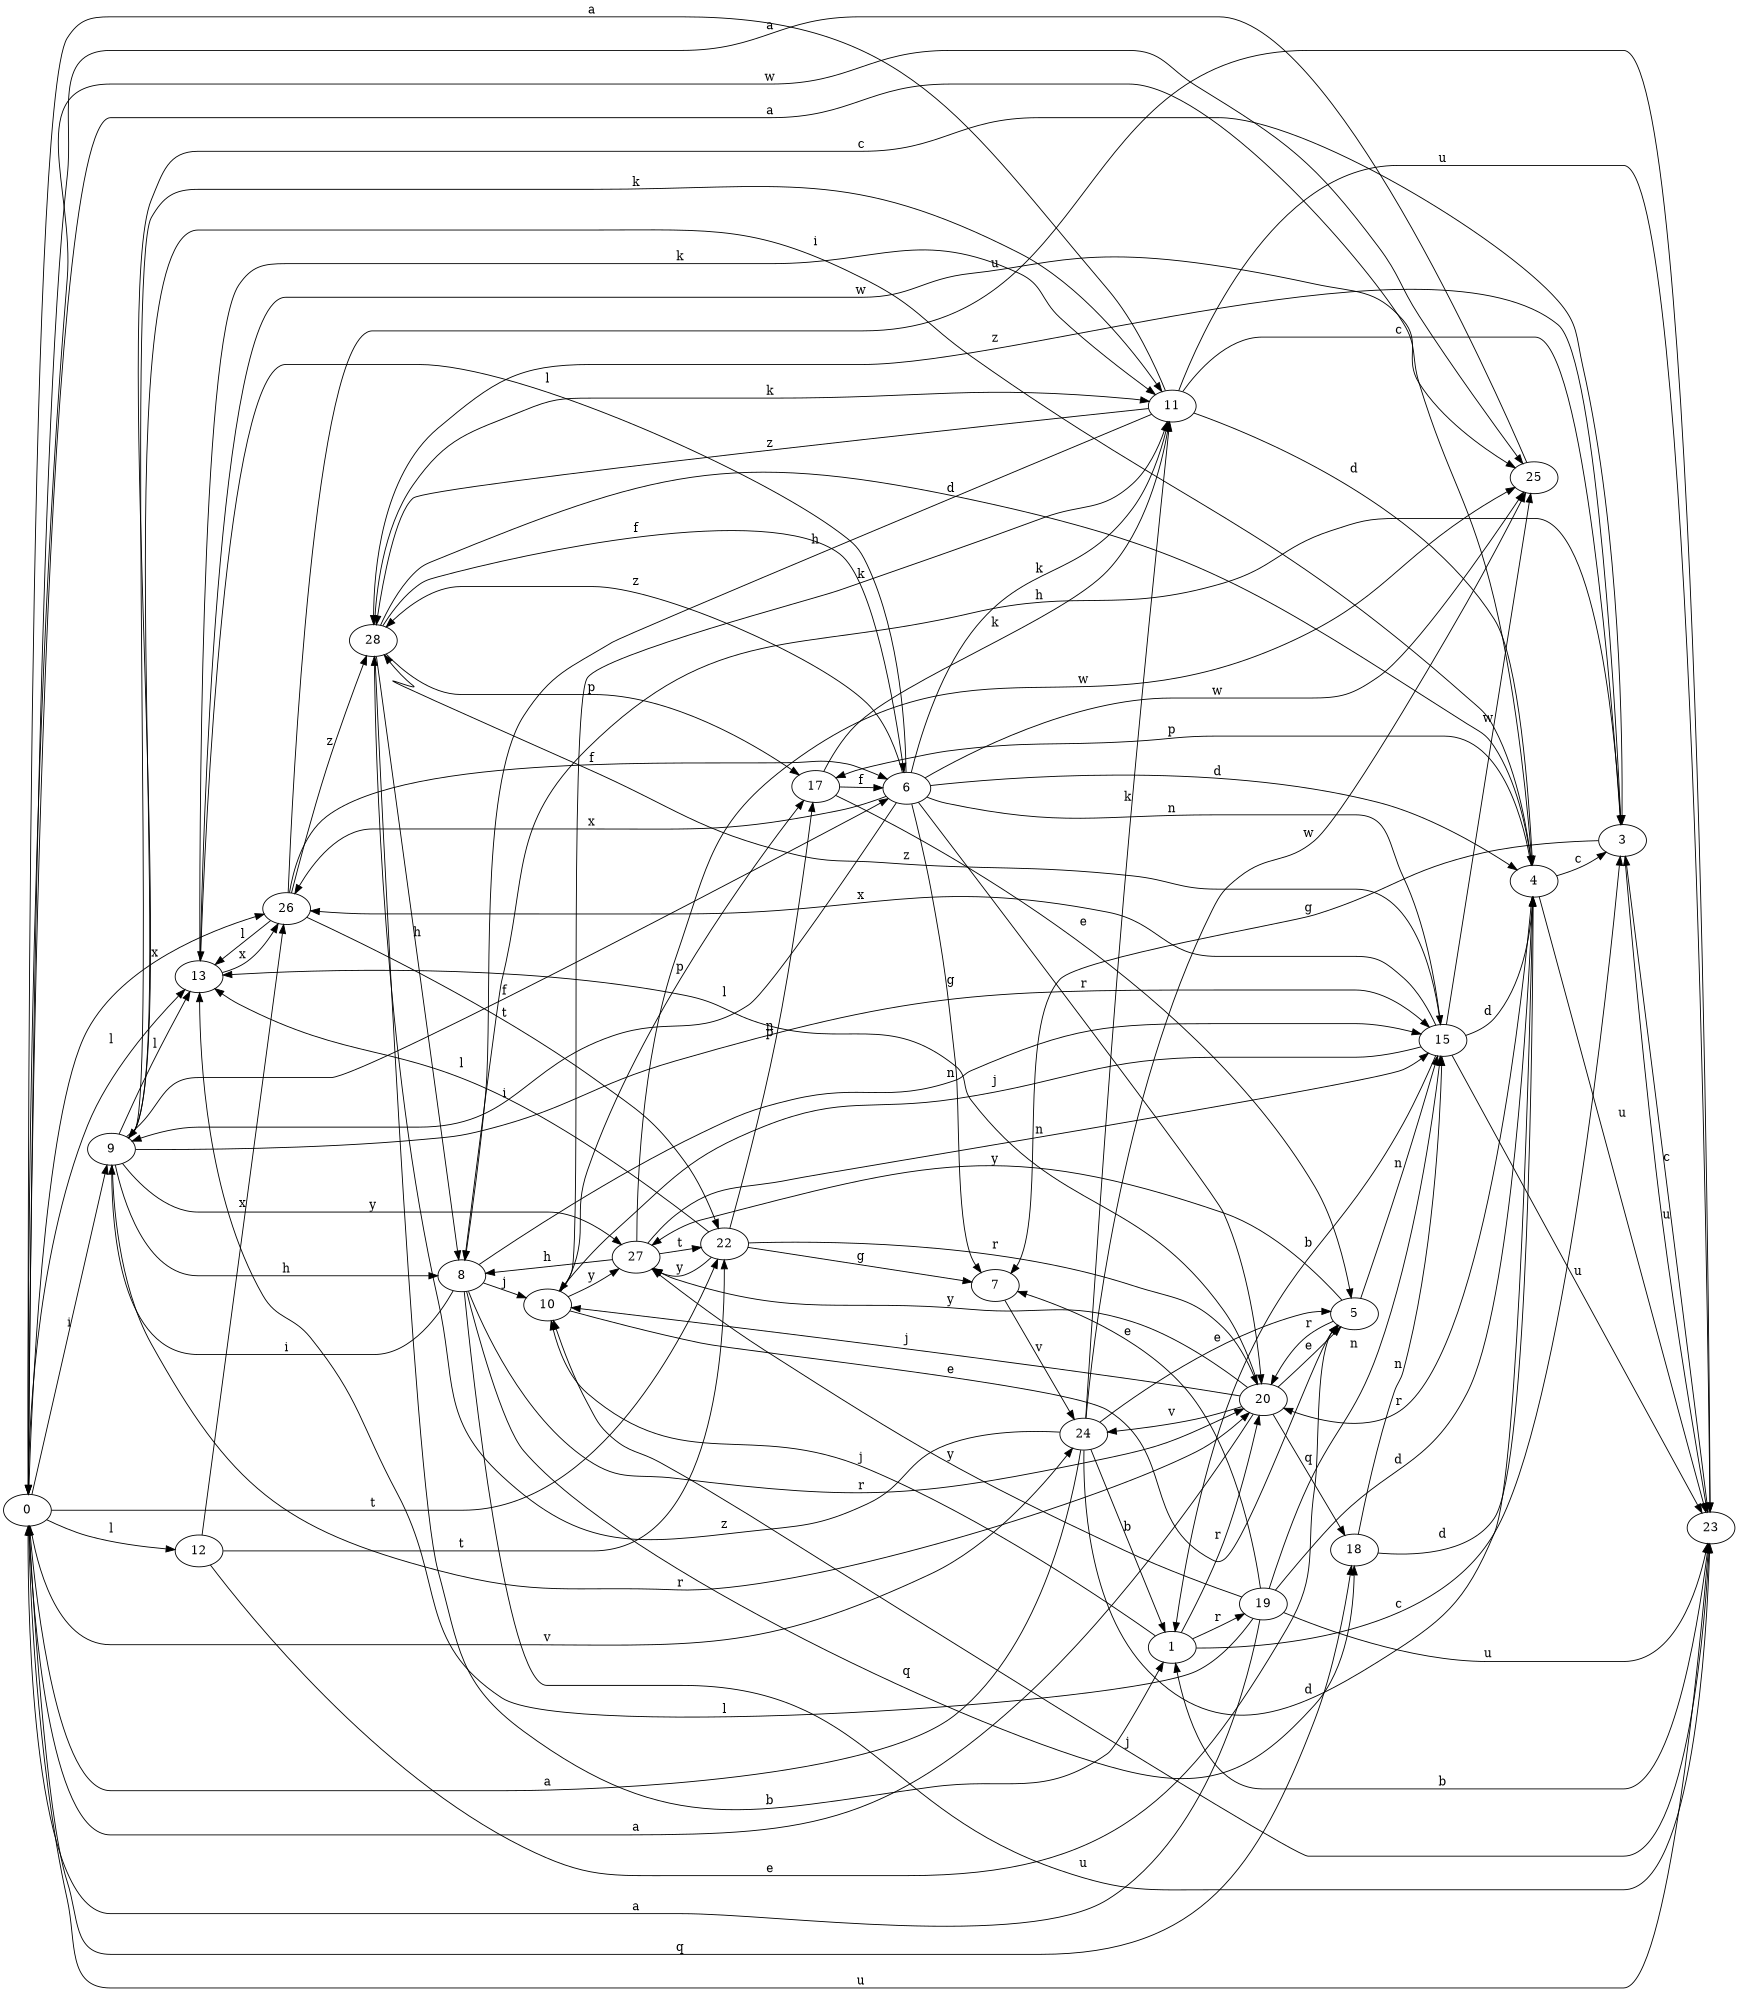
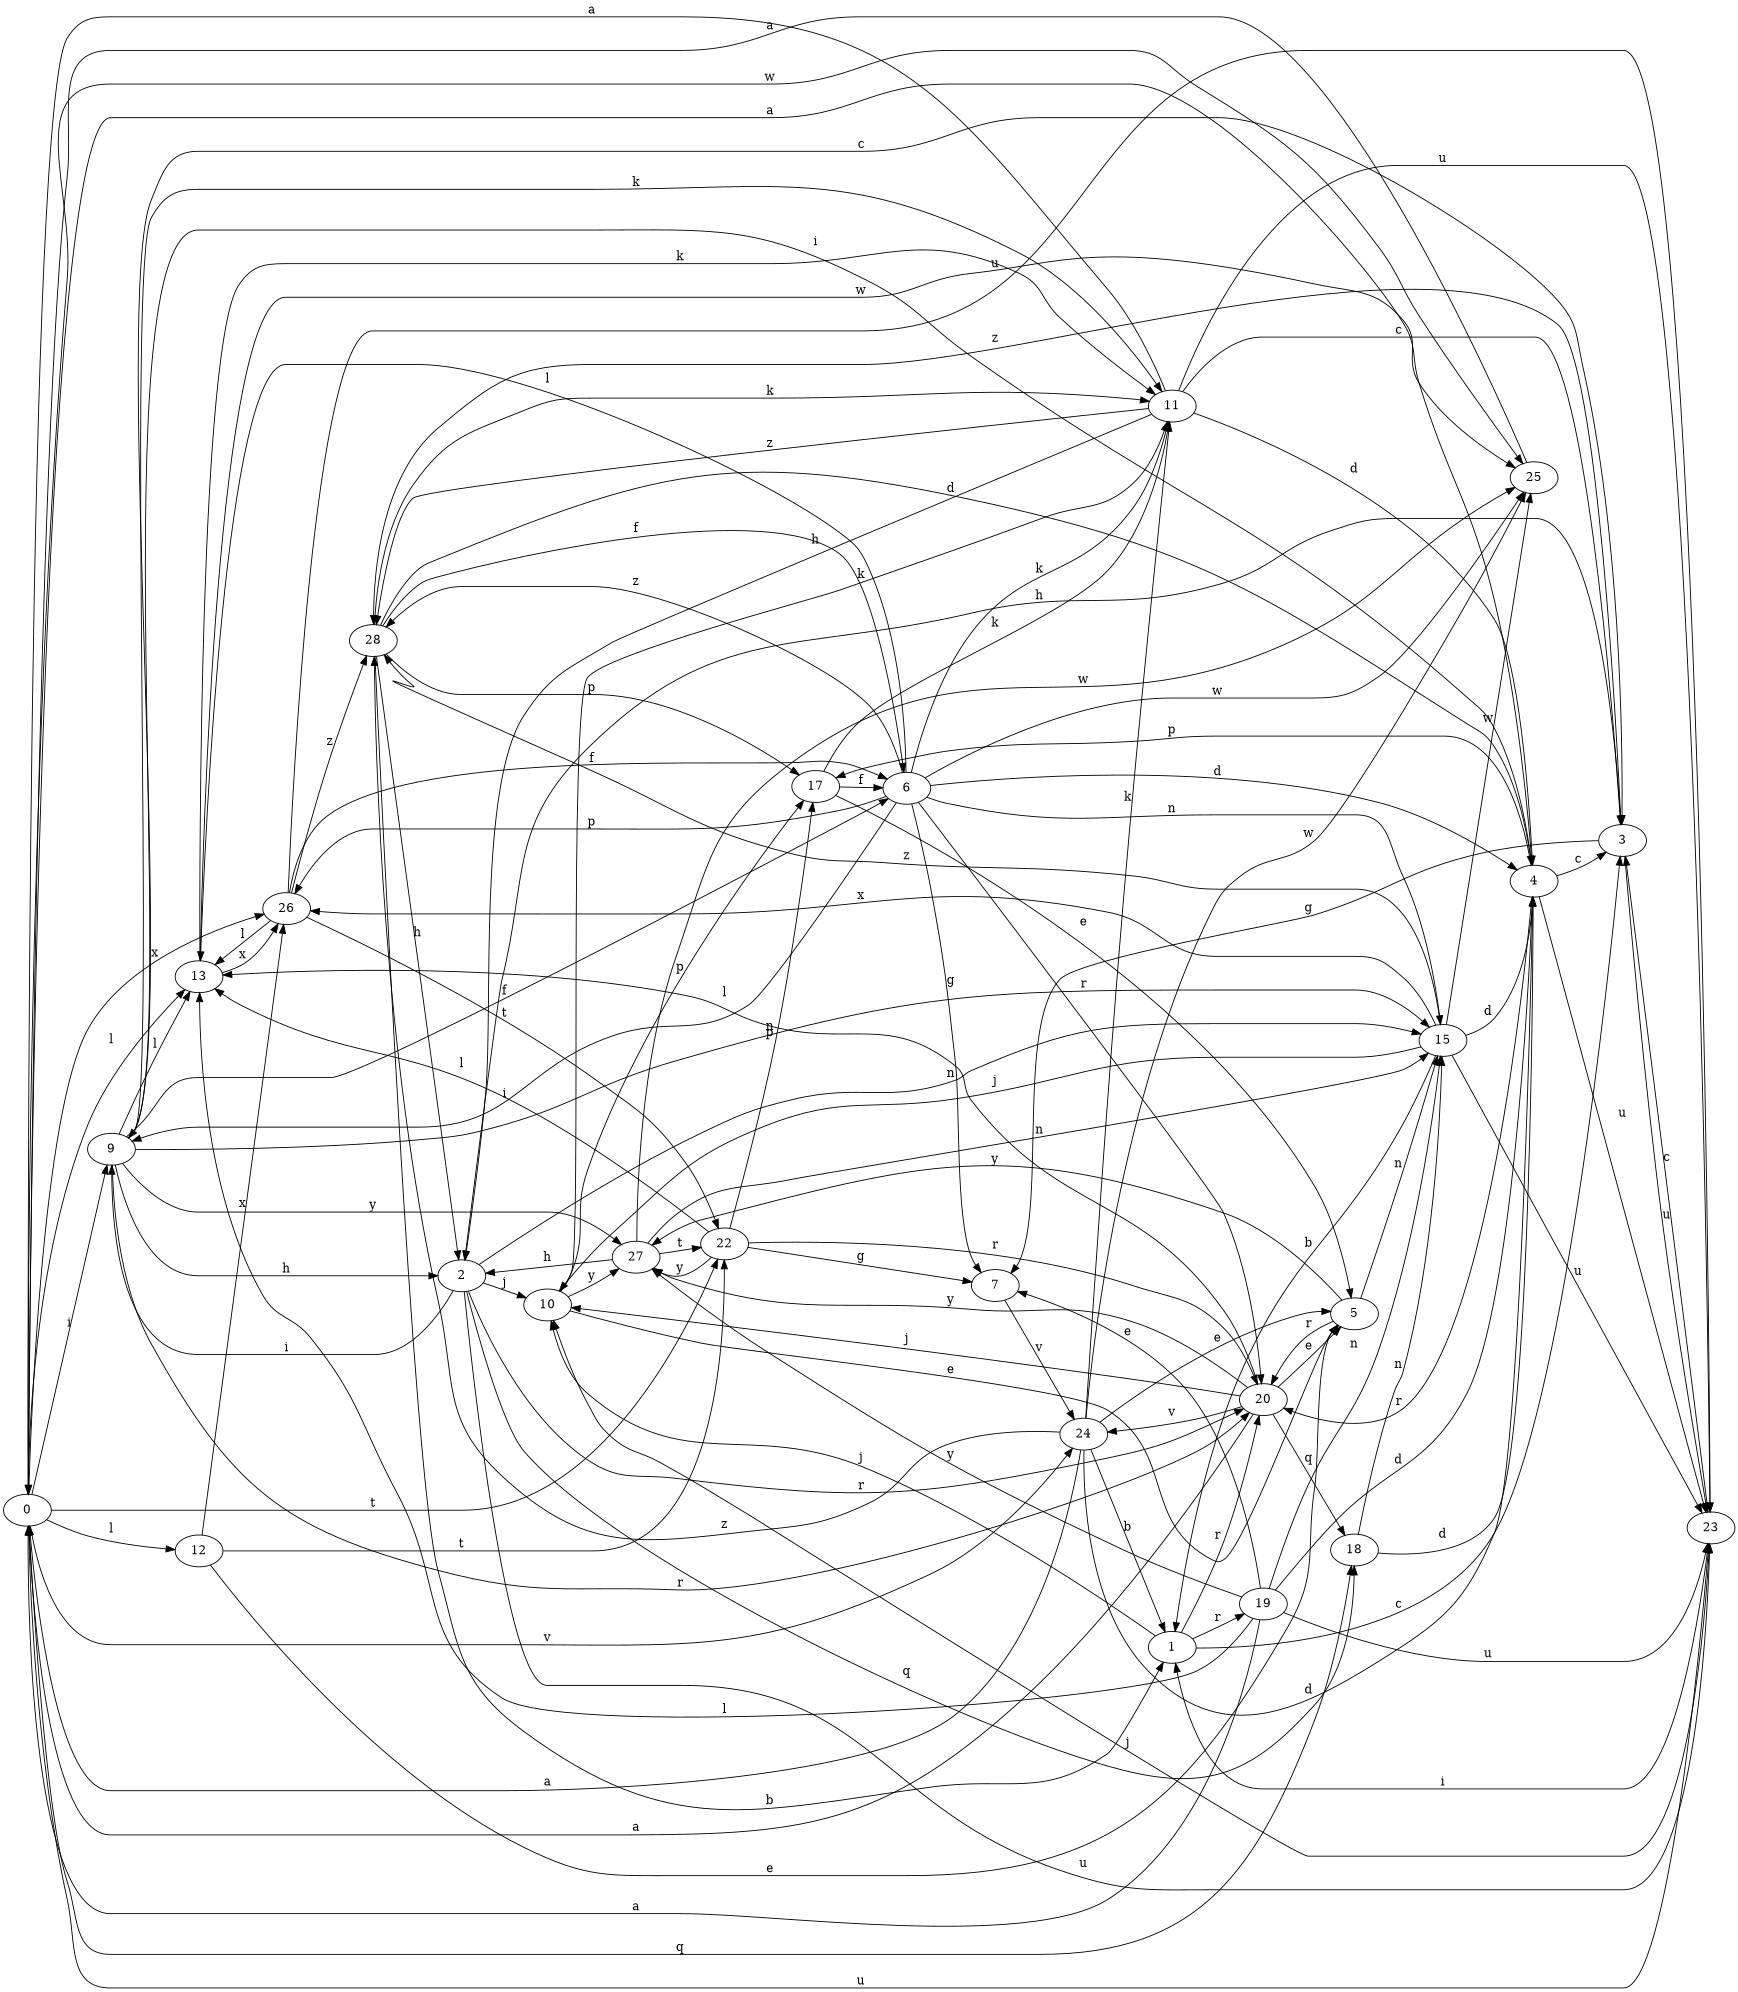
edge "6" -> "26": label "x" -> "p"
node "8": label "8" -> "2"
edge "23" -> "1": label "b" -> "i"
